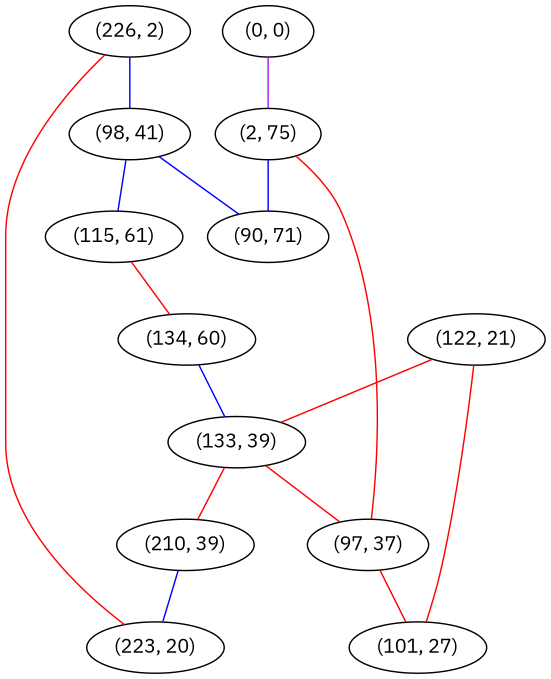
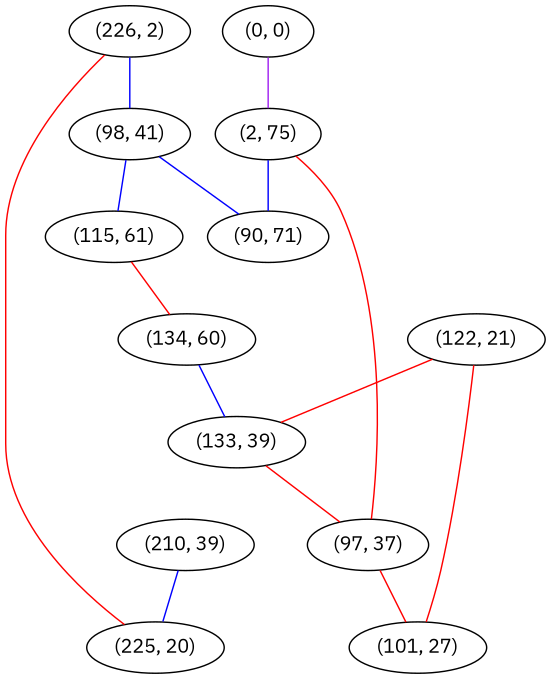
edge "(133, 39)" -- "(210, 39)": removed
node "(223, 20)": label "(223, 20)" -> "(225, 20)"
